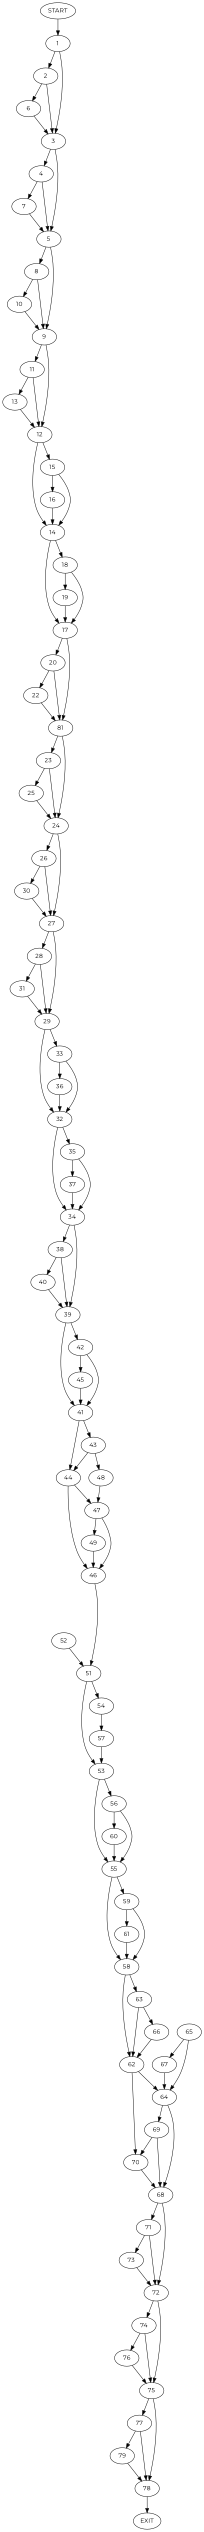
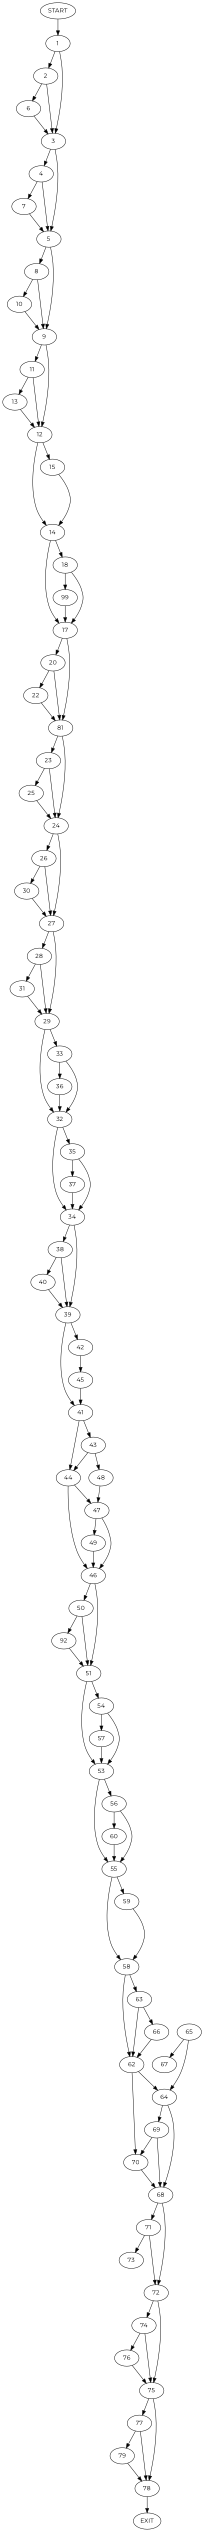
node "16": removed
node "19": label "19" -> "99"
edge "42" -> "41": removed
node "50": added
node "52": label "52" -> "92"
edge "54" -> "53": added
node "61": removed
edge "67" -> "64": removed
edge "73" -> "72": removed
